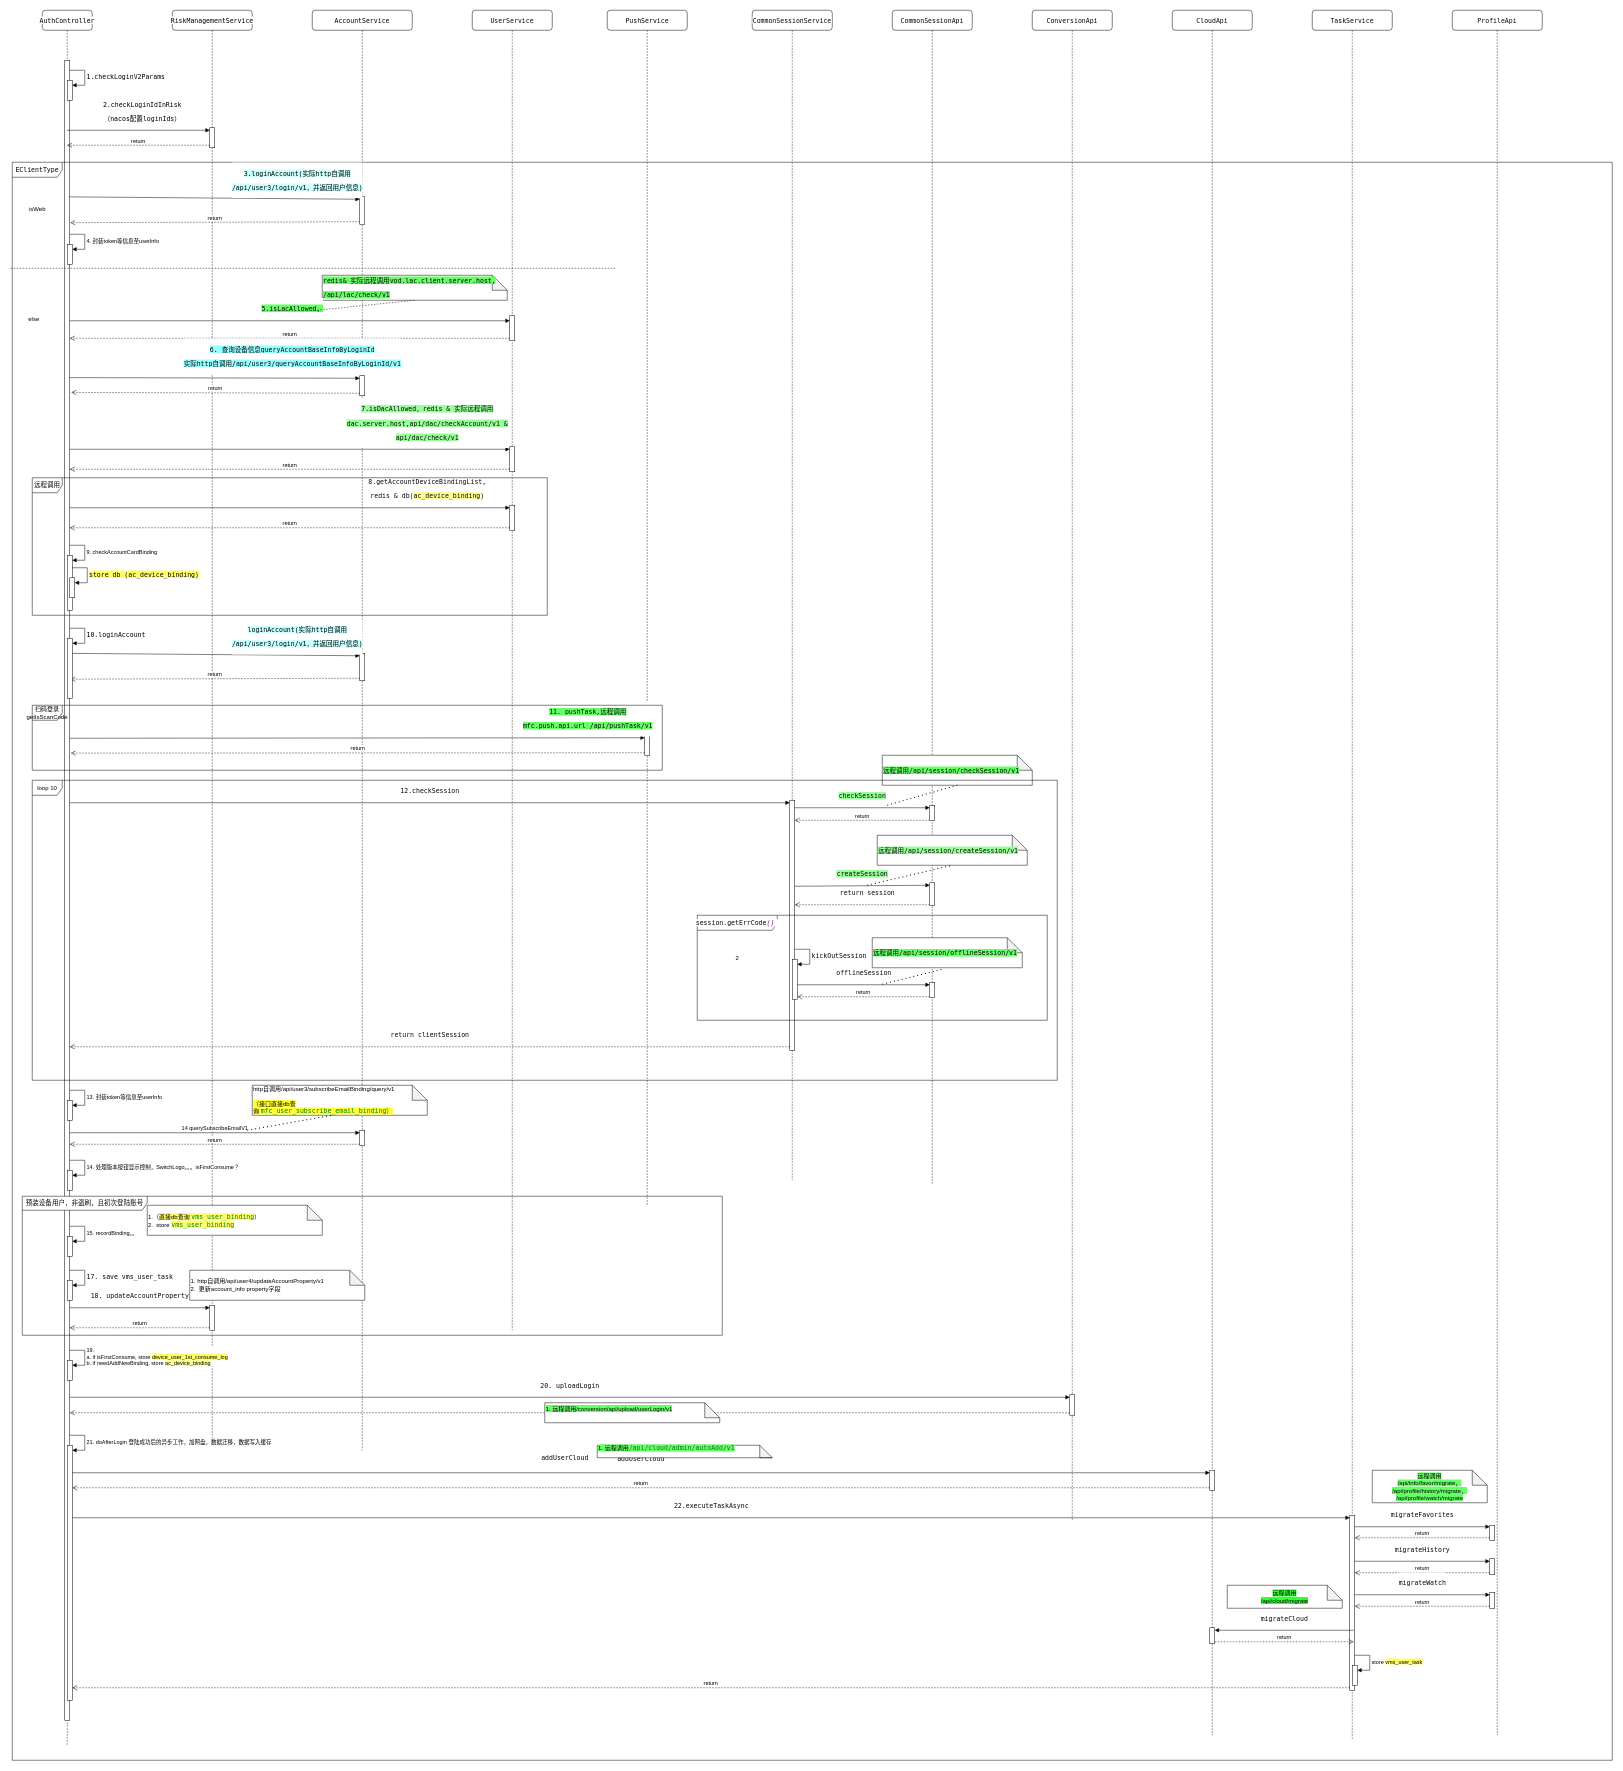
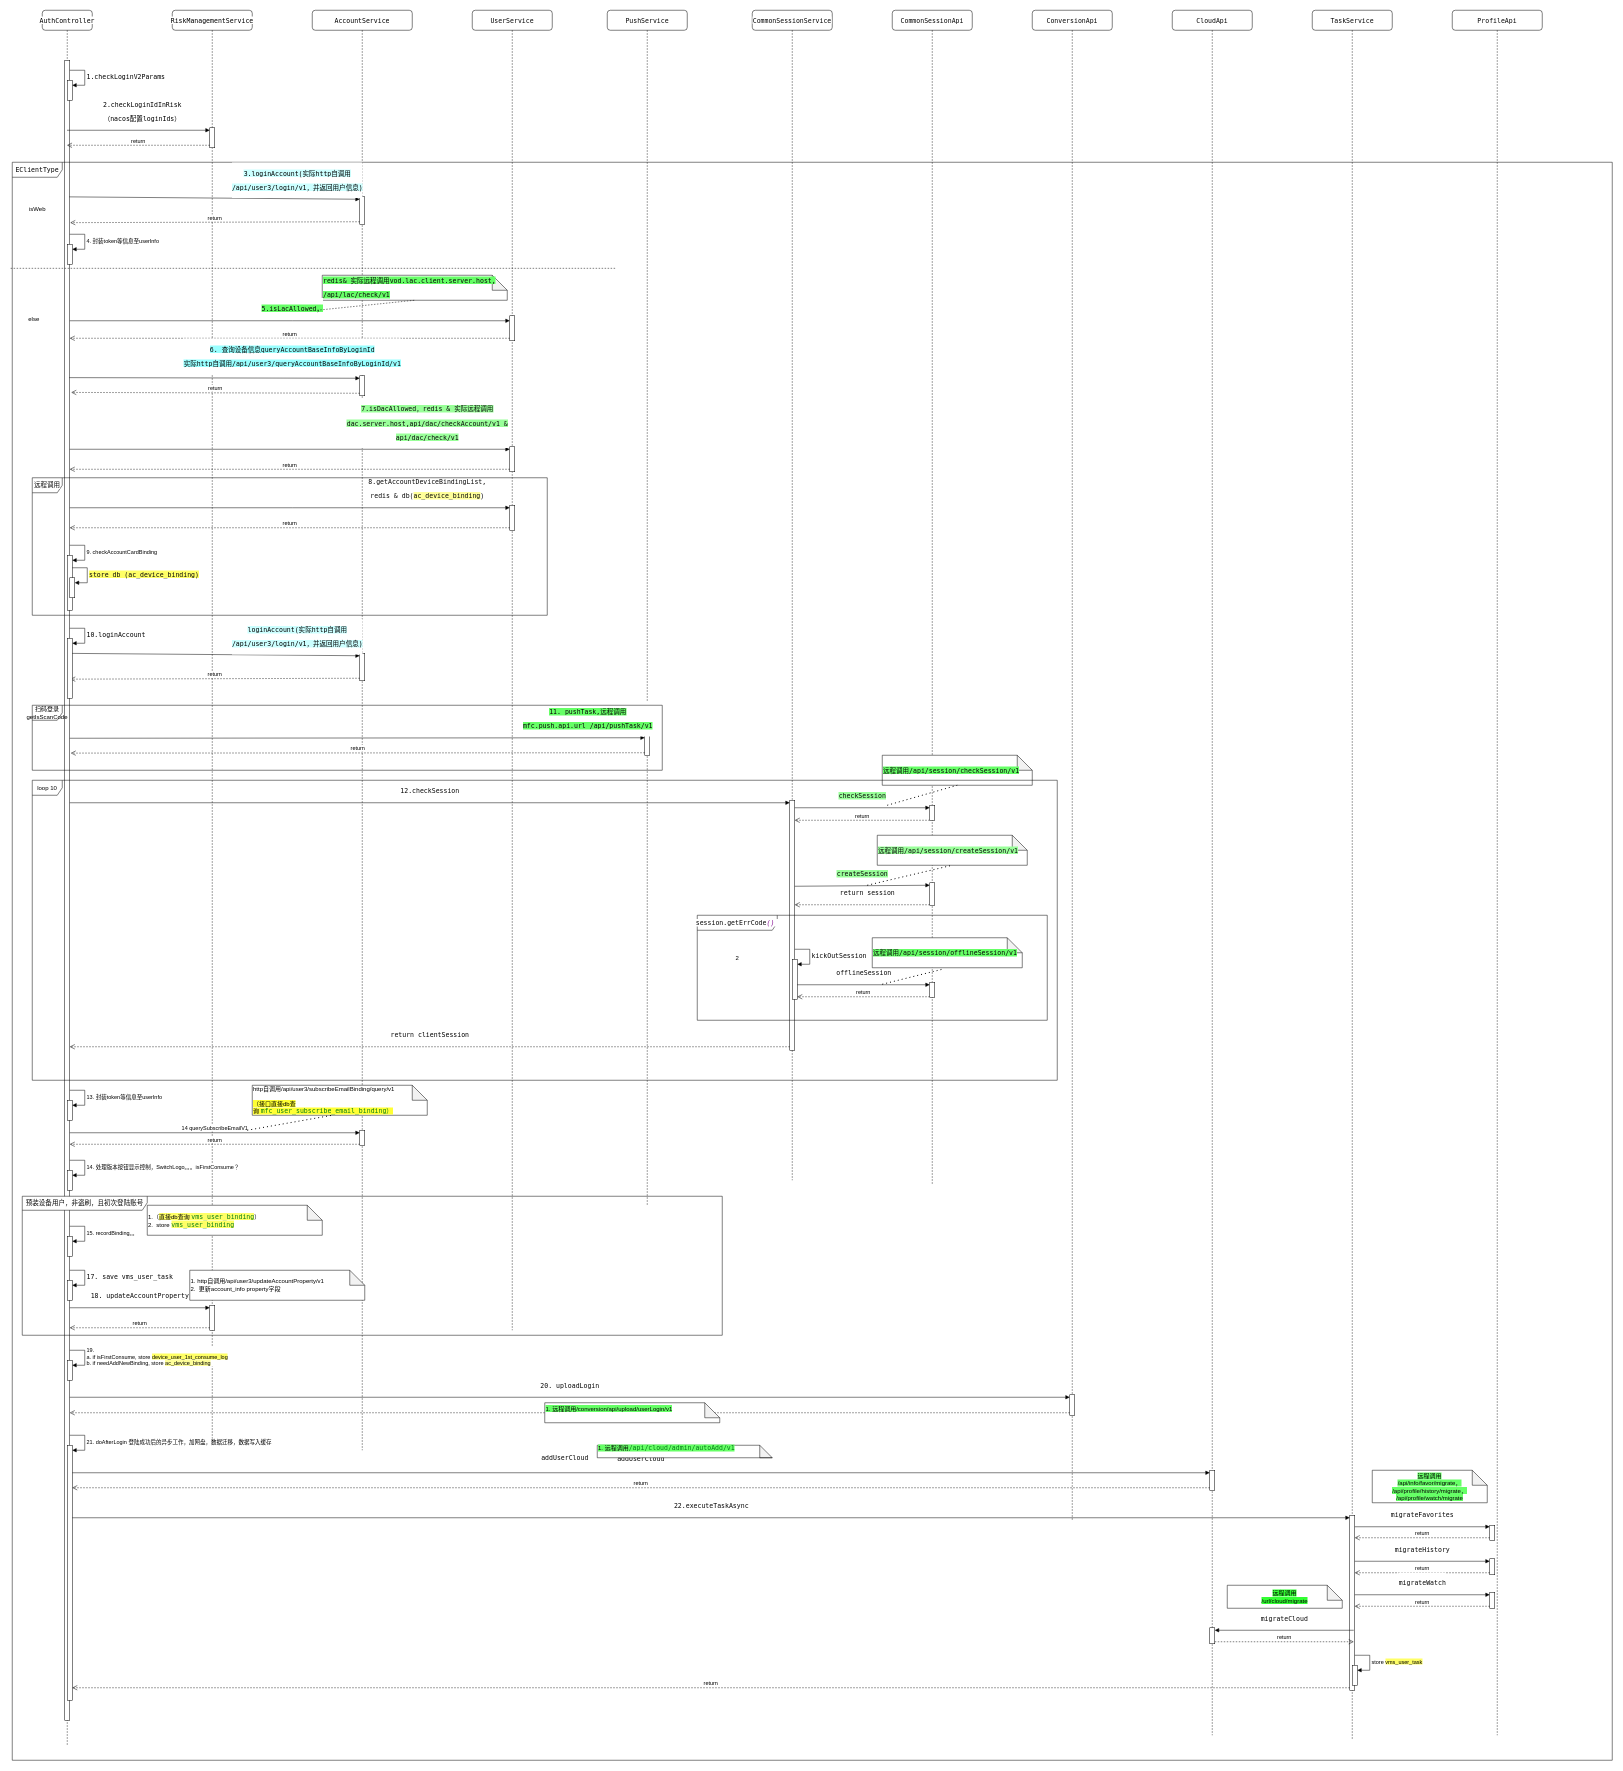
node "1. http自调用/api/user4/updateAccountProperty/v1 2. 更新account_info property字段": label "1. http自调用/api/user4/updateAccountProperty/v1 2. 更新account_info property字段" -> "1. http自调用/api/user3/updateAccountProperty/v1 2. 更新account_info property字段"
node "远程调用 /api/cloud/migrate": label "远程调用 /api/cloud/migrate" -> "远程调用 /url/cloud/migrate"
